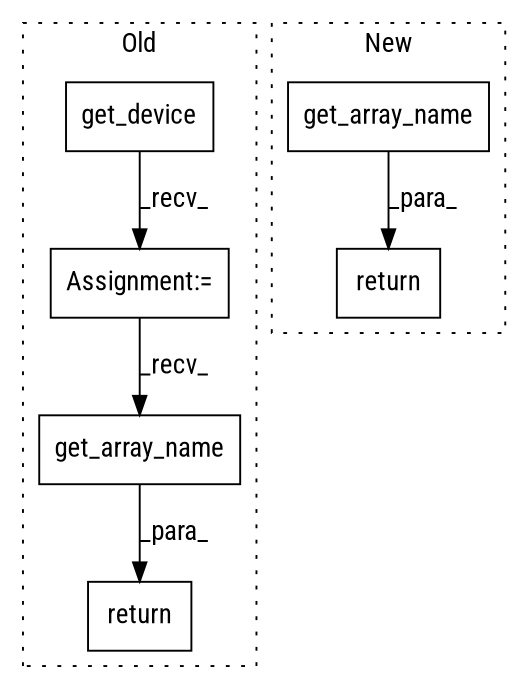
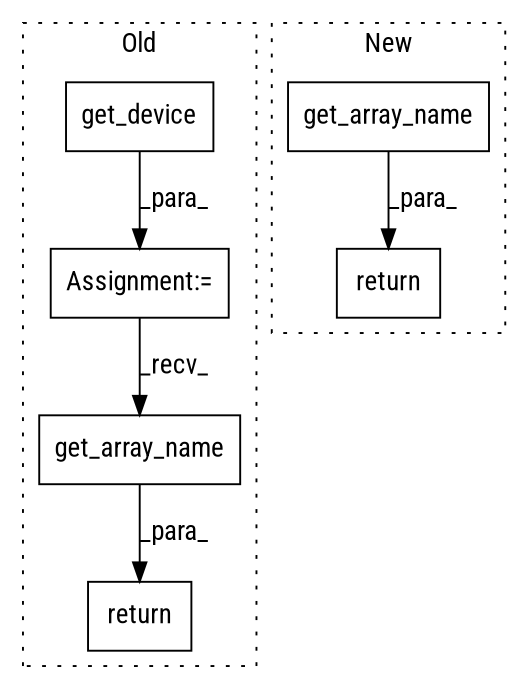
edge "get_device" -> "Assignment:=": label "_recv_" -> "_para_"
